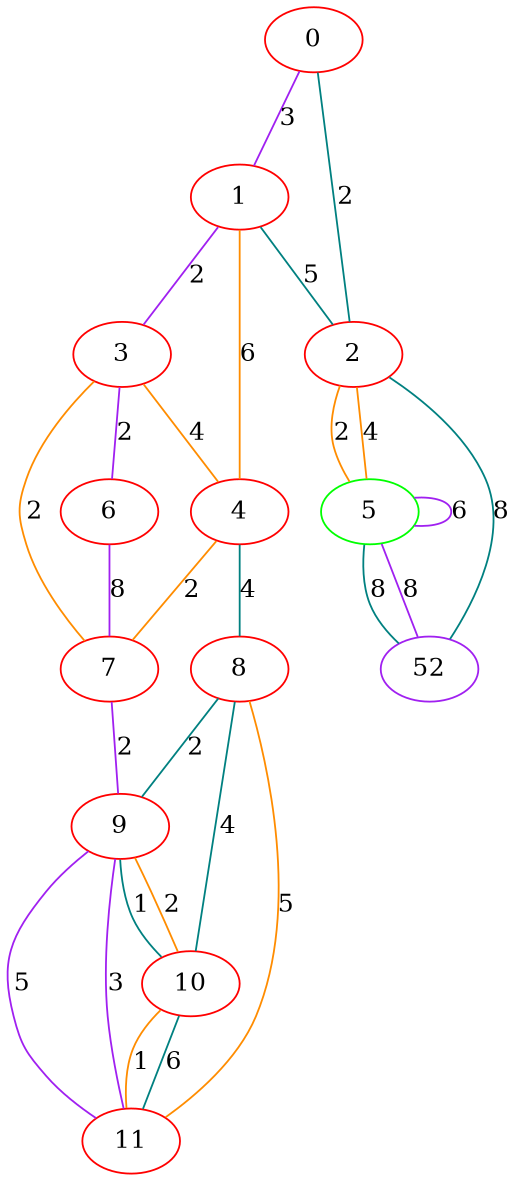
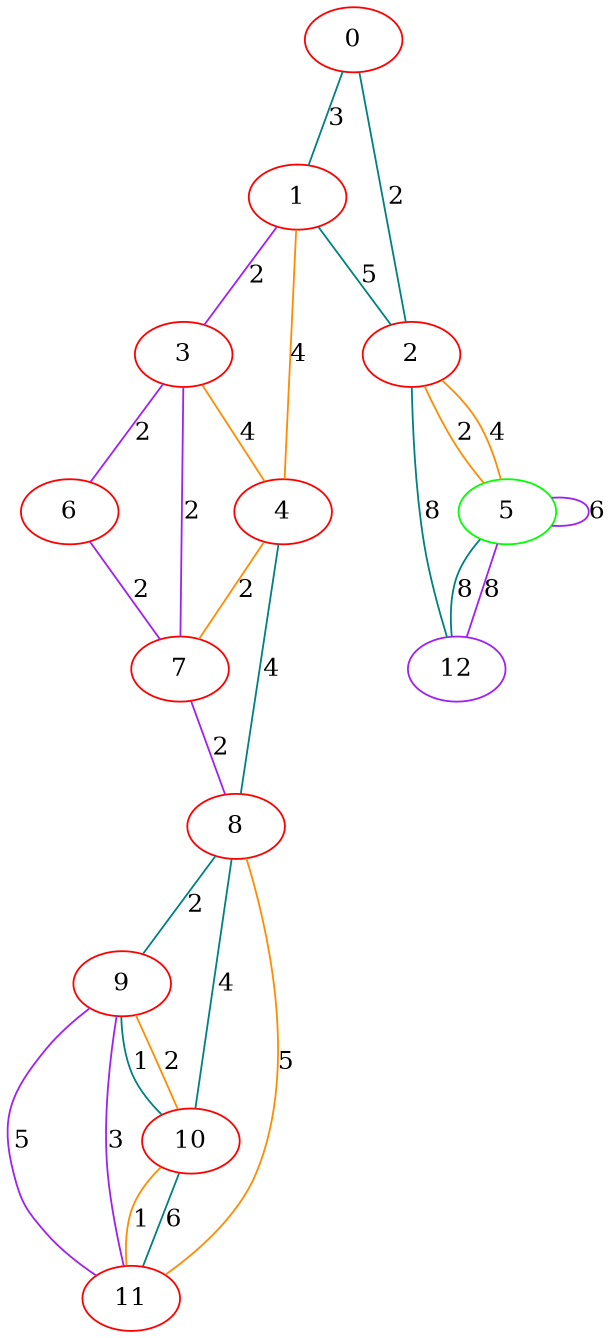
edge "0" -- "1": color purple -> teal
edge "1" -- "4": label "6" -> "4"
edge "3" -- "7": color darkorange -> purple
edge "6" -- "7": label "8" -> "2"
node "52": label "52" -> "12"
edge "7" -- "9": now "7" -- "8"
